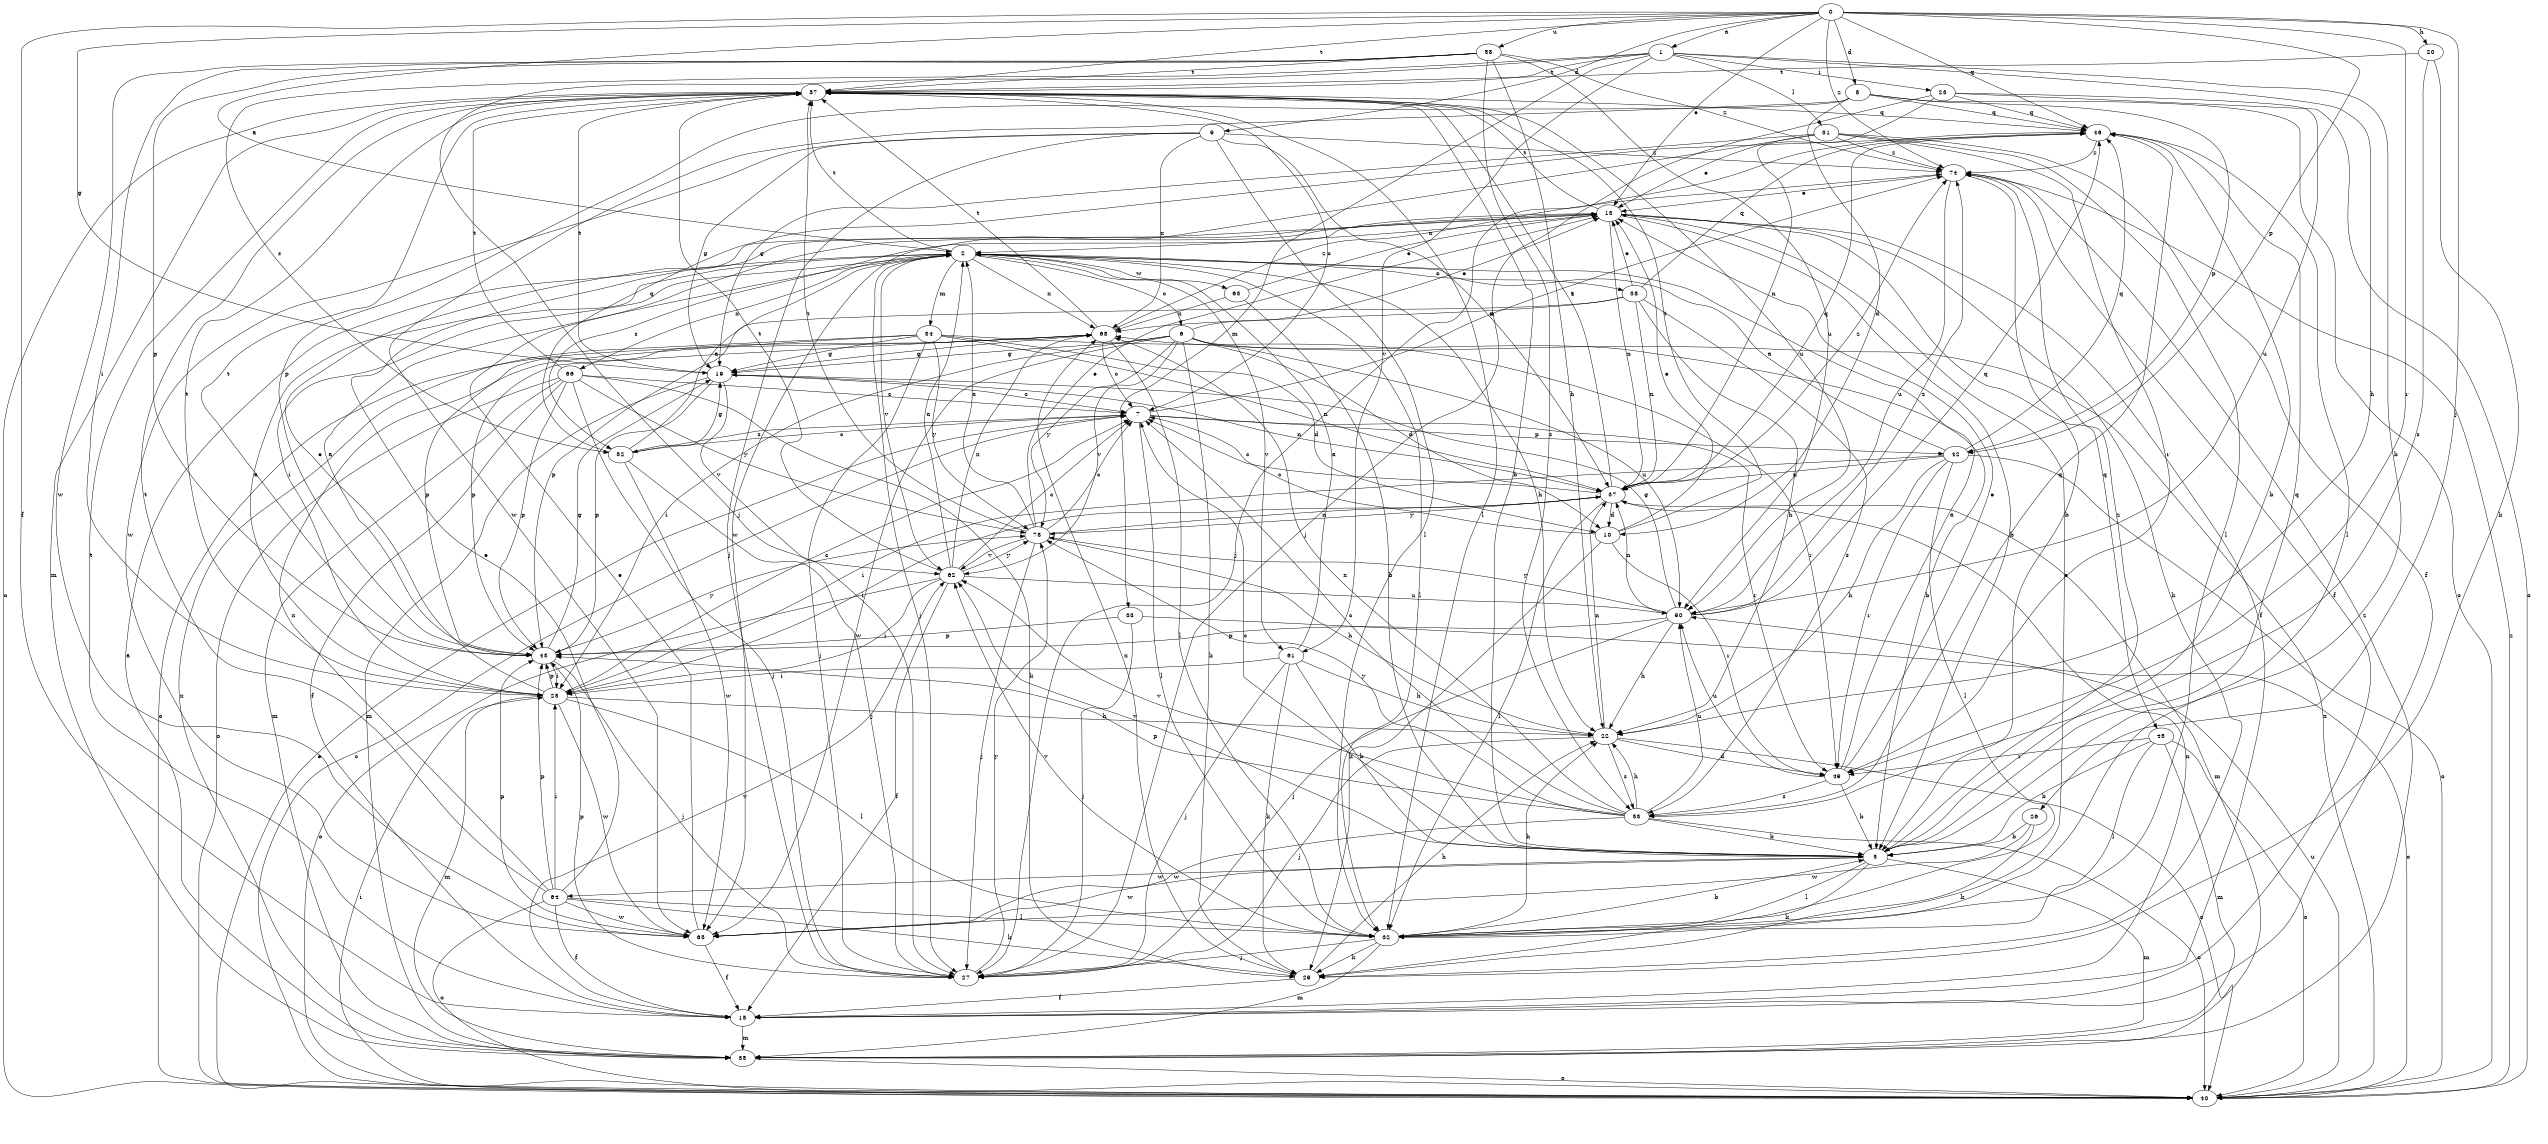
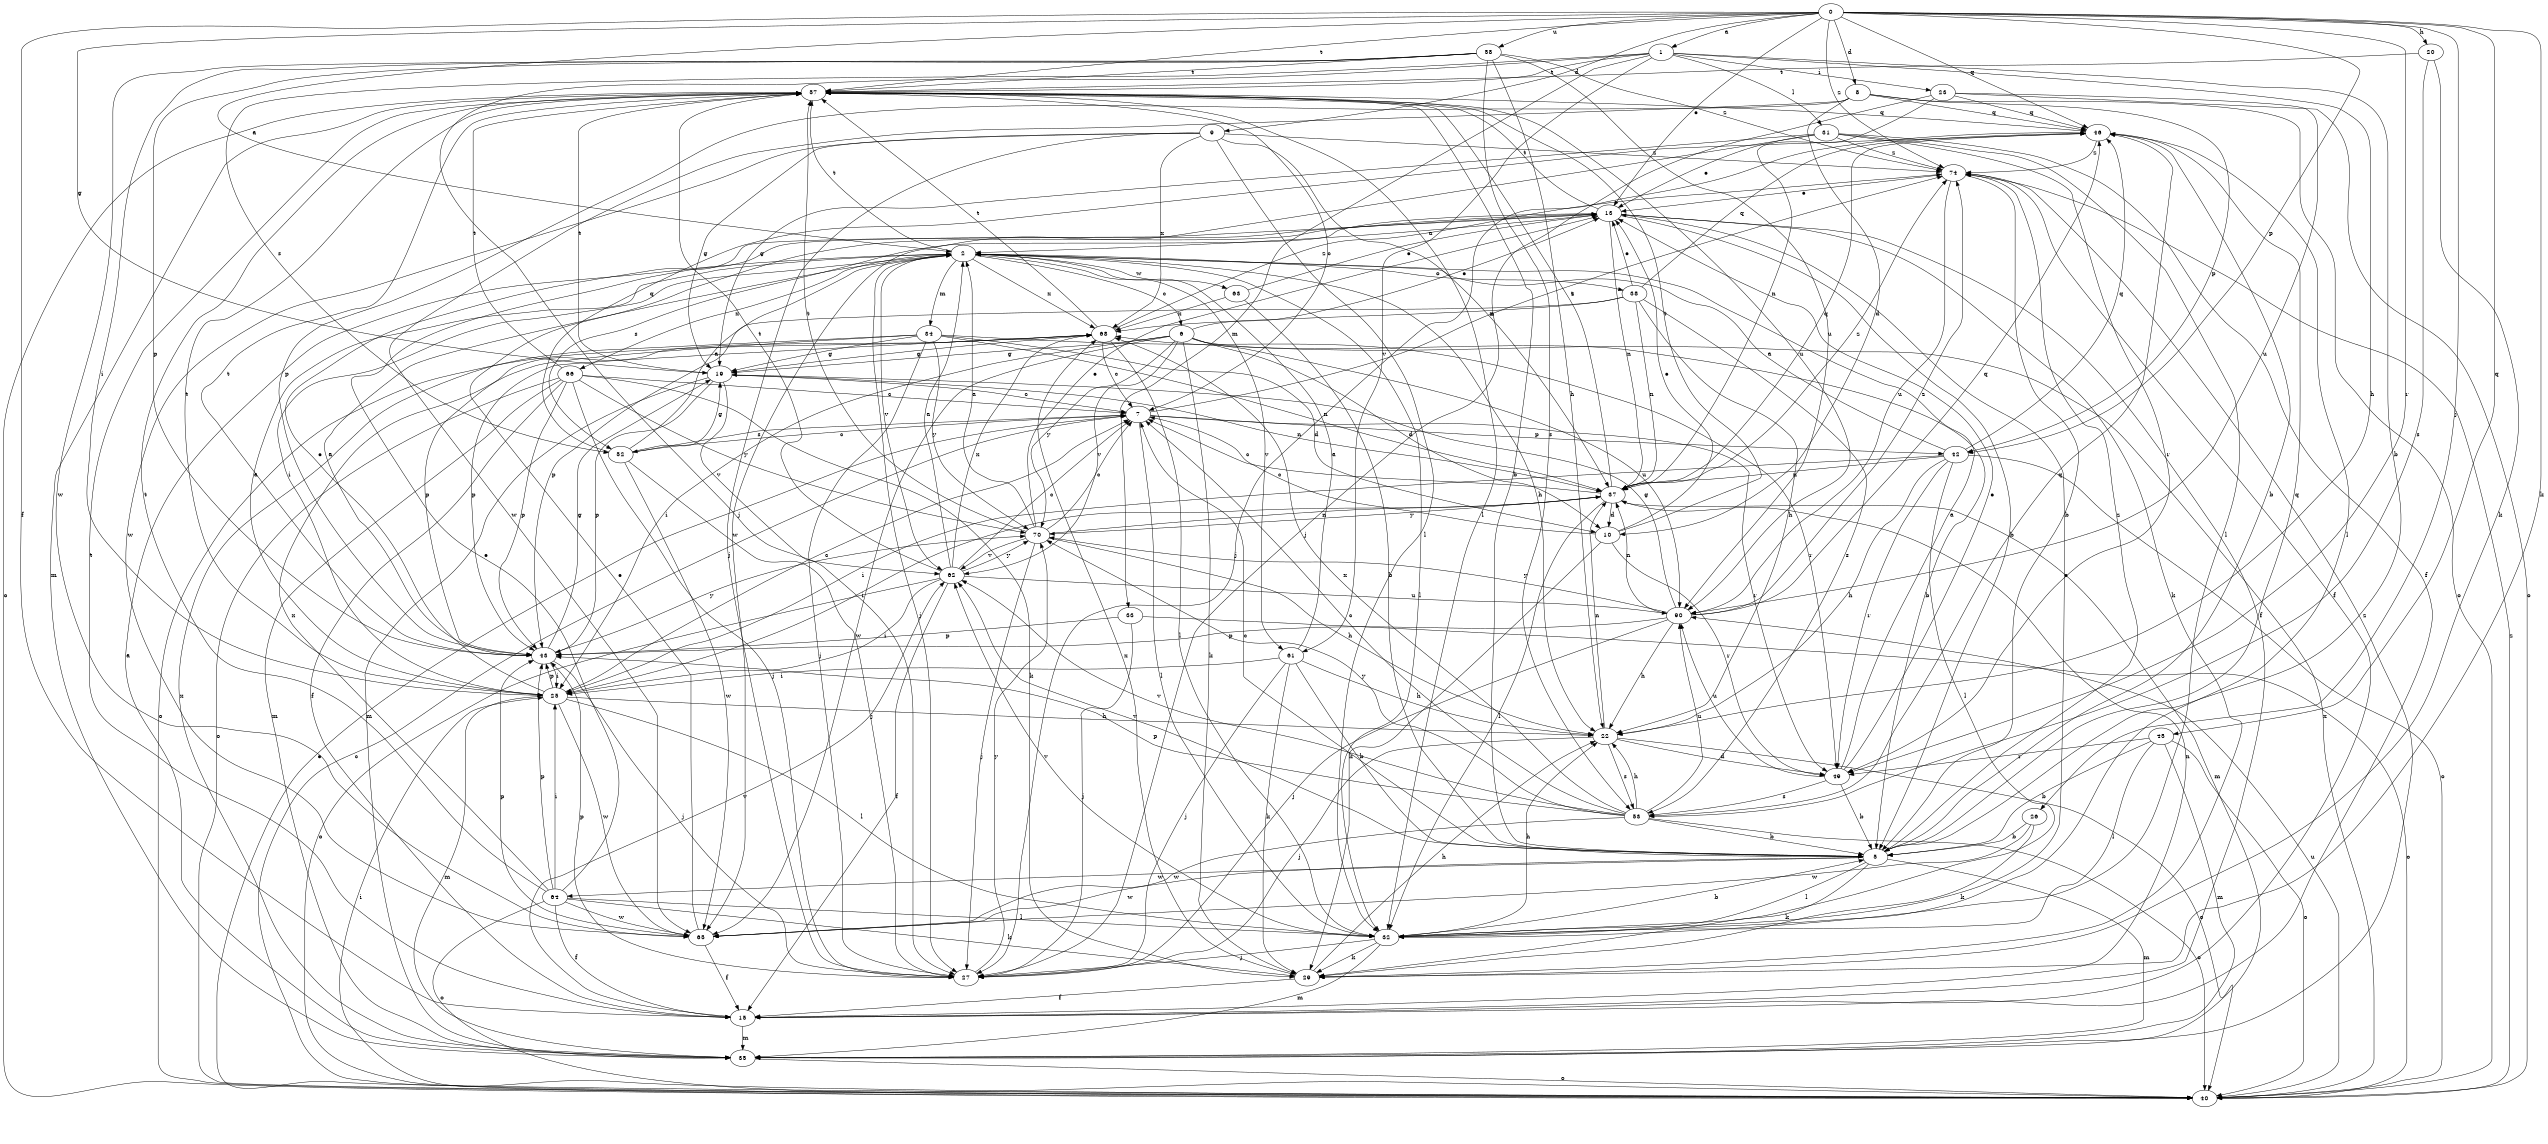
edge "13" -> "45": now "0" -> "45"
node "78": label "78" -> "70"
edge "0" -> "29": added, label "k"
